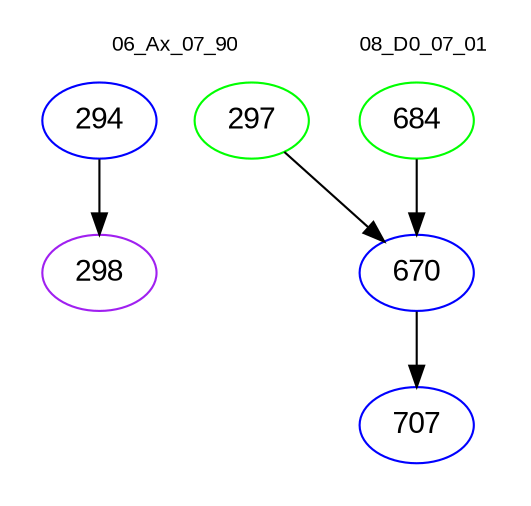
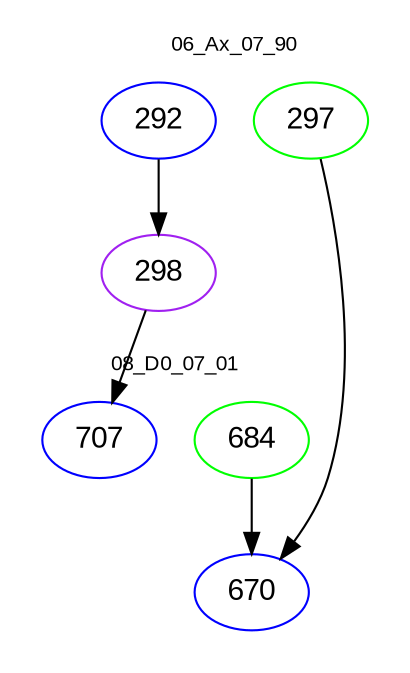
node "294": label "294" -> "292"
edge "670" -> "707": now "298" -> "707"
